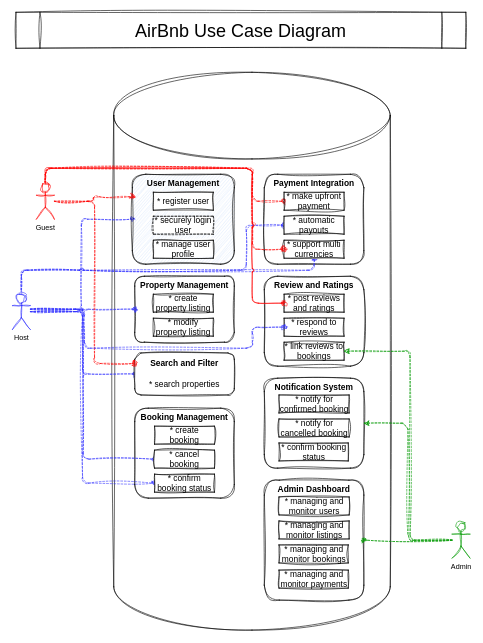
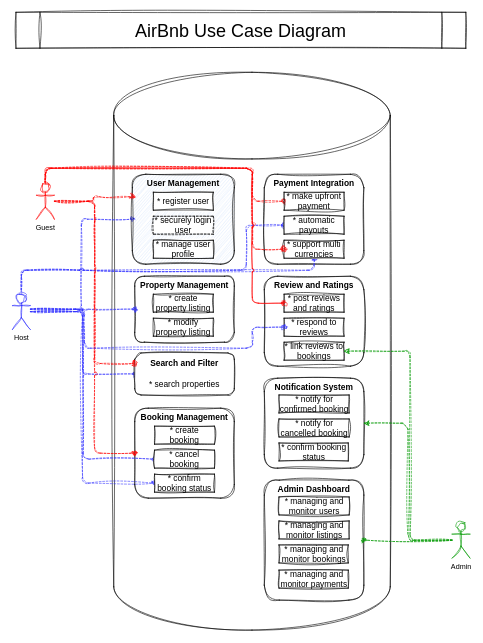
edge "Guest" -> "Booking Management": added
